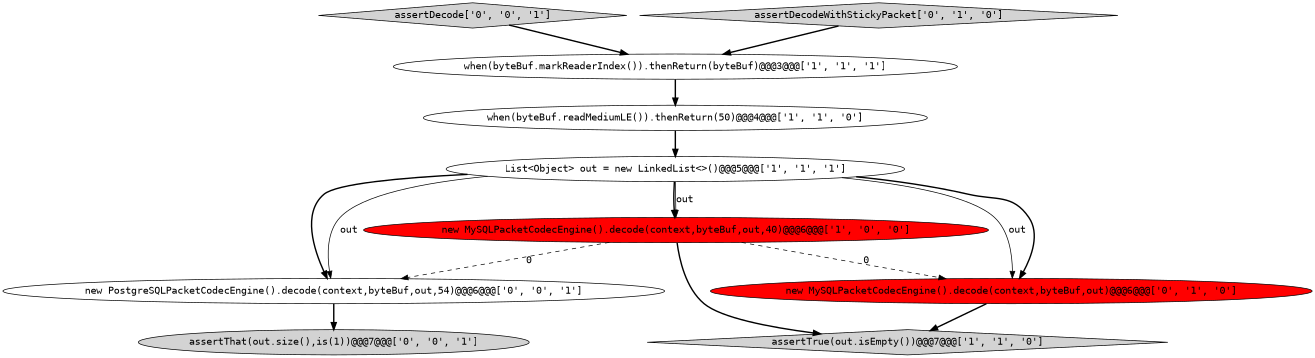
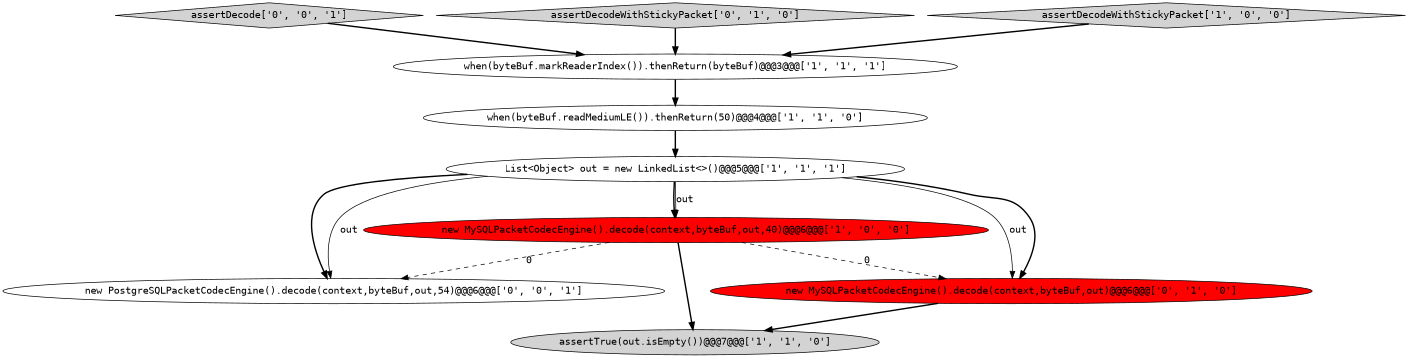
node "assertDecodeWithStickyPacket['1', '0', '0']": added
node "assertThat(out.size(),is(1))@@@7@@@['0', '0', '1']": removed
node "assertTrue(out.isEmpty())@@@7@@@['1', '1', '0']": shape diamond -> ellipse
